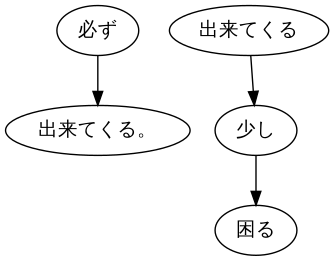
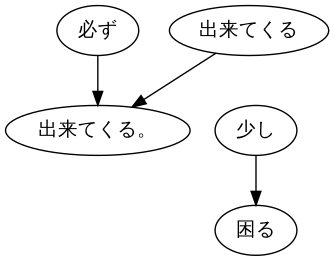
edge "出来てくる" -> "少し": now "出来てくる" -> "出来てくる。"
